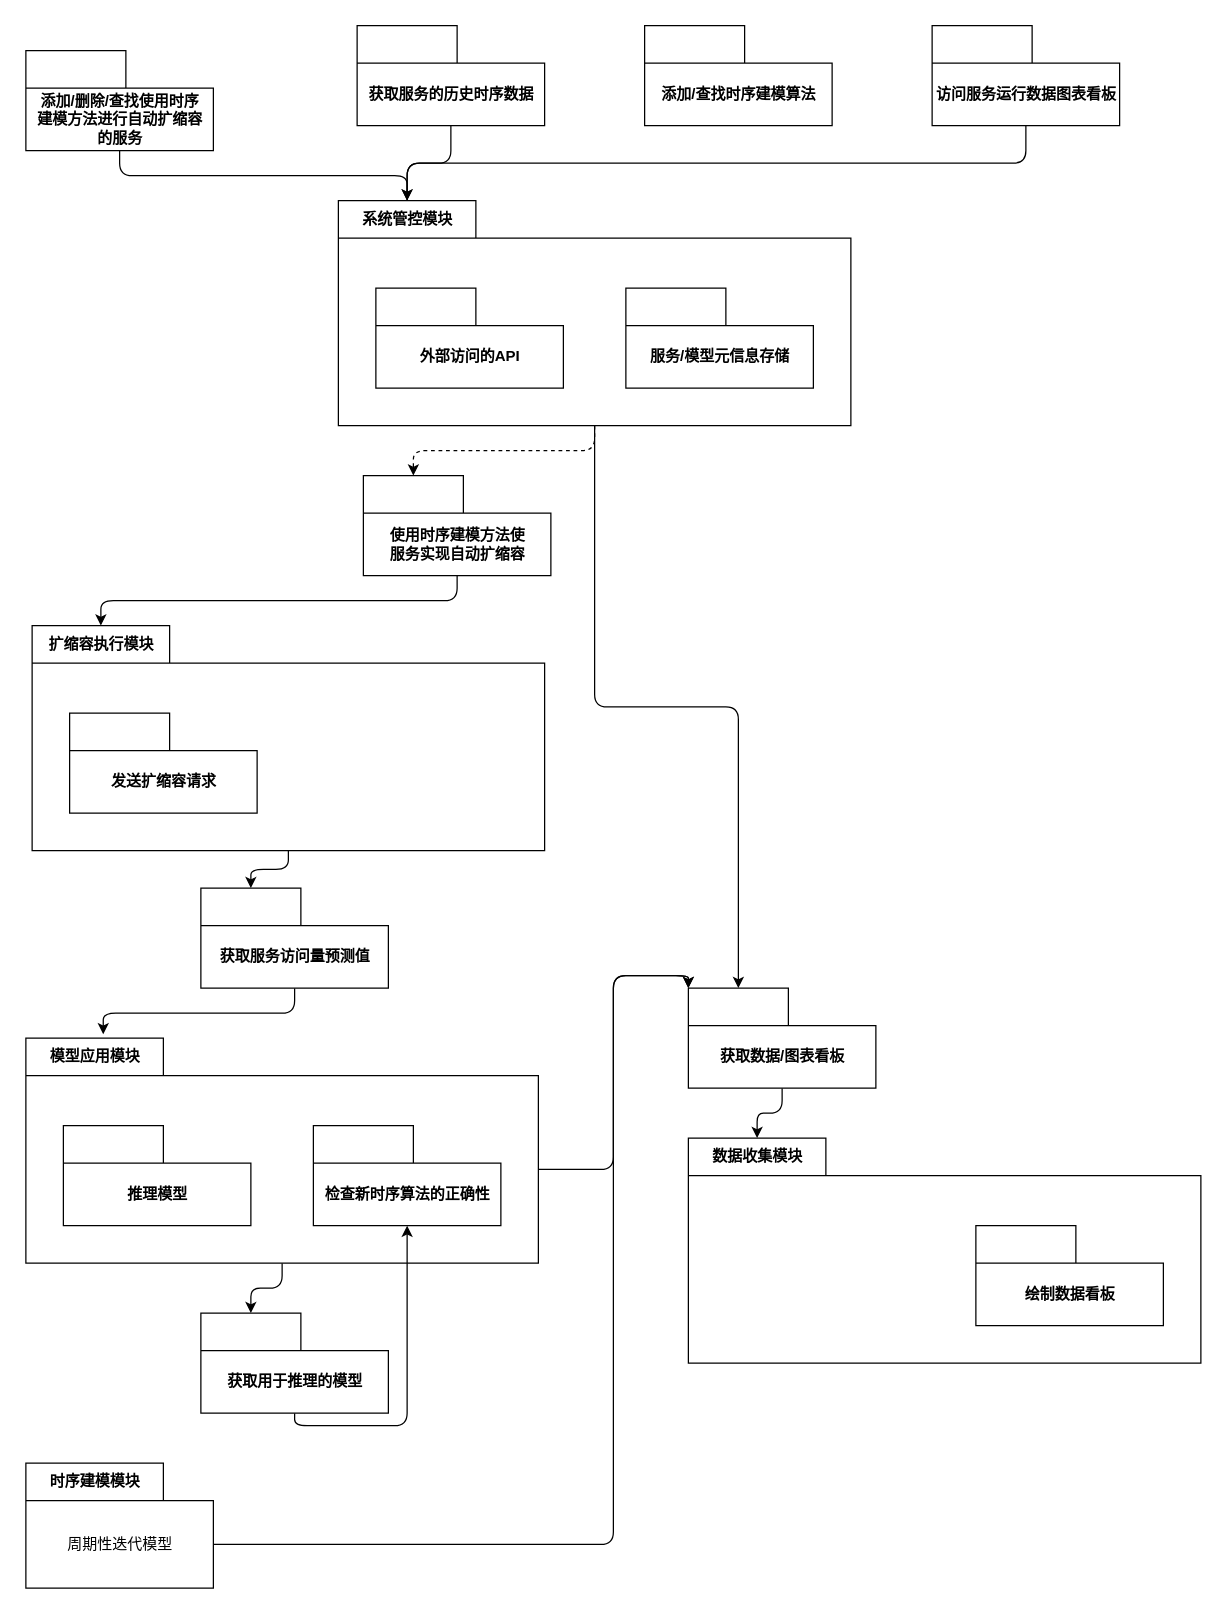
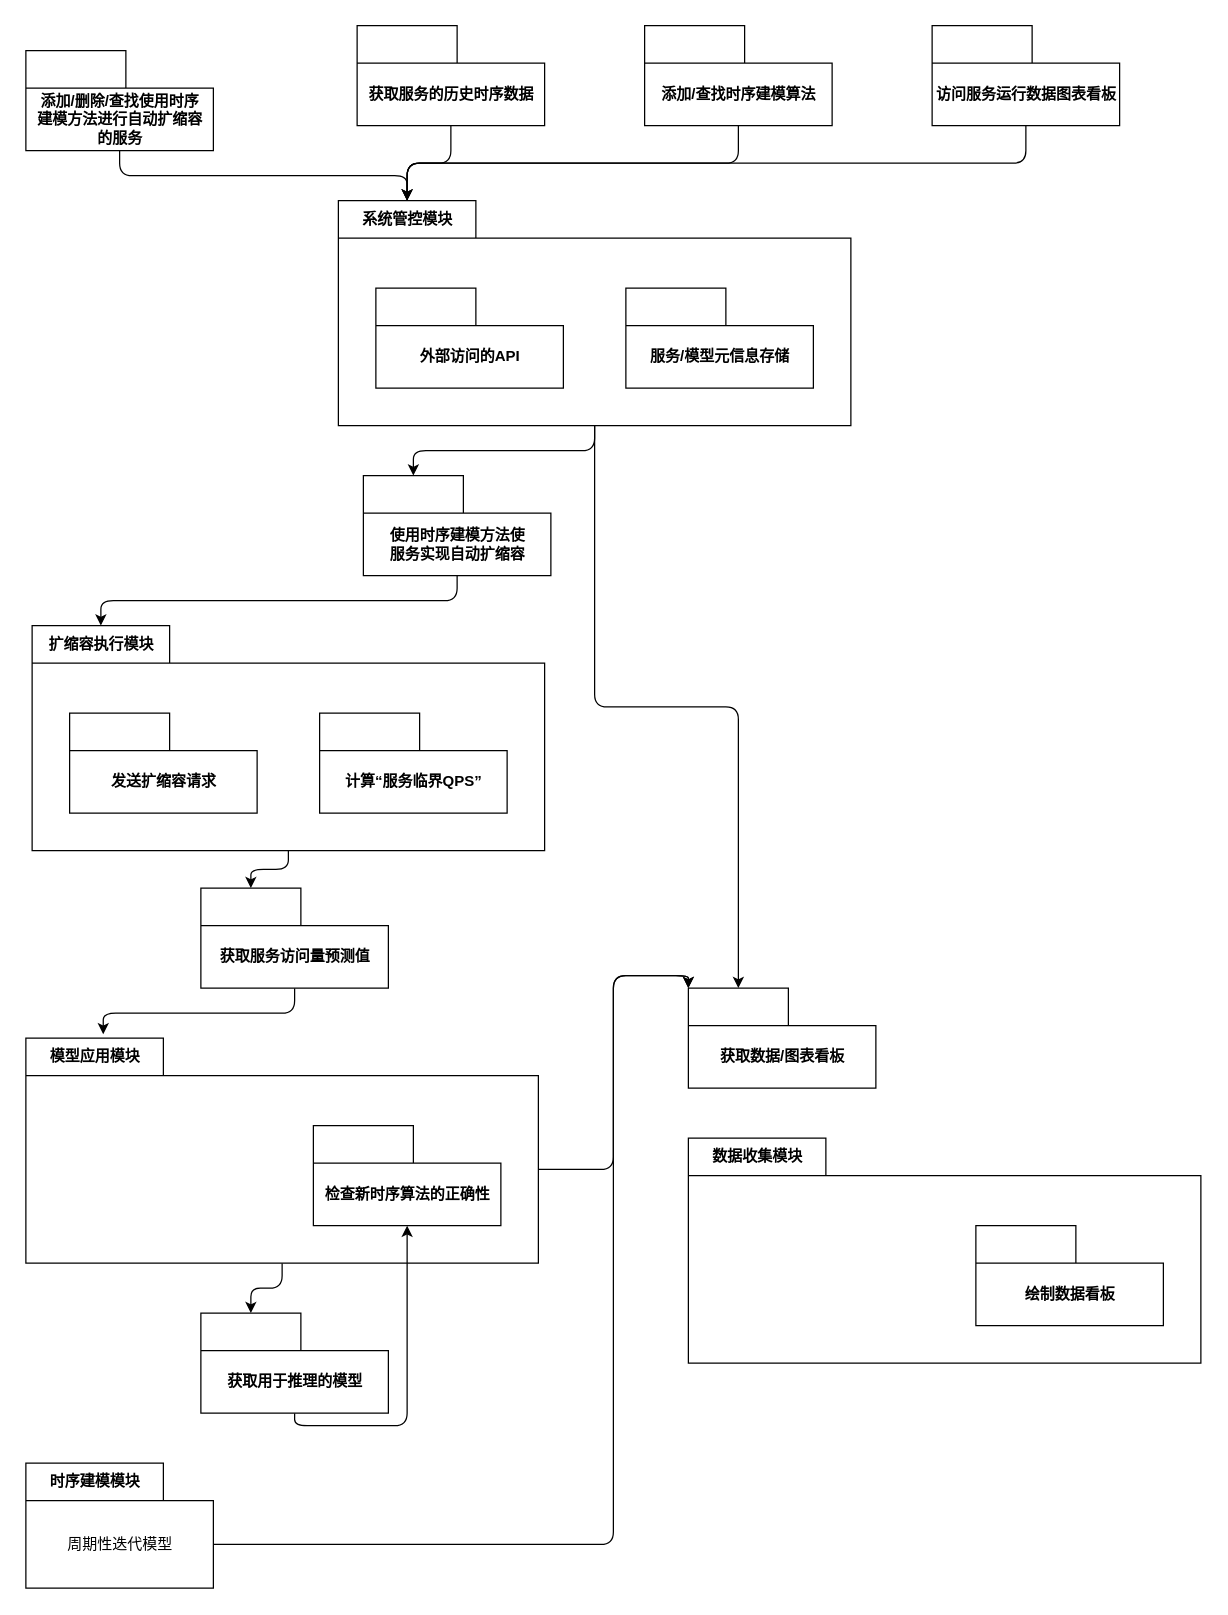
edge "添加/查找时序建模算法" -> "系统管控模块": added
edge "系统管控模块" -> "使用时序建模方法使 服务实现自动扩缩容": style dashed -> solid
node "计算“服务临界QPS”": added
edge "获取数据/图表看板" -> "数据收集模块": removed
node "推理模型": removed
